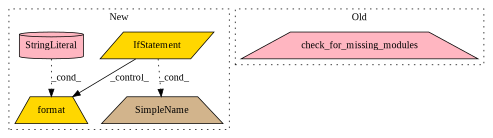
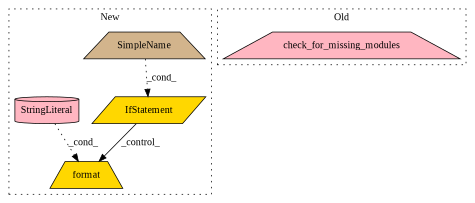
edge "IfStatement" -> "SimpleName": reversed
